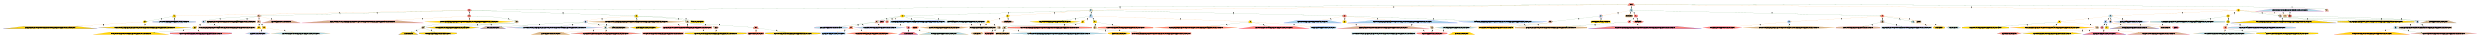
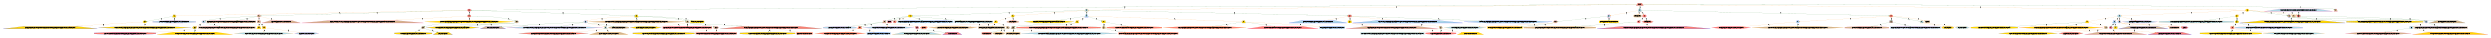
node "TTT": label "TTT" -> "CCCAGGTAACAAACCAACCAACTTTCGATCTCTTGTAGATCTGTTCTCTAAACGAACTTTAAAATCTGTGTGGCTGTCACTC"
node "AAATCTGTGTGGCTGTCACTC$": removed
